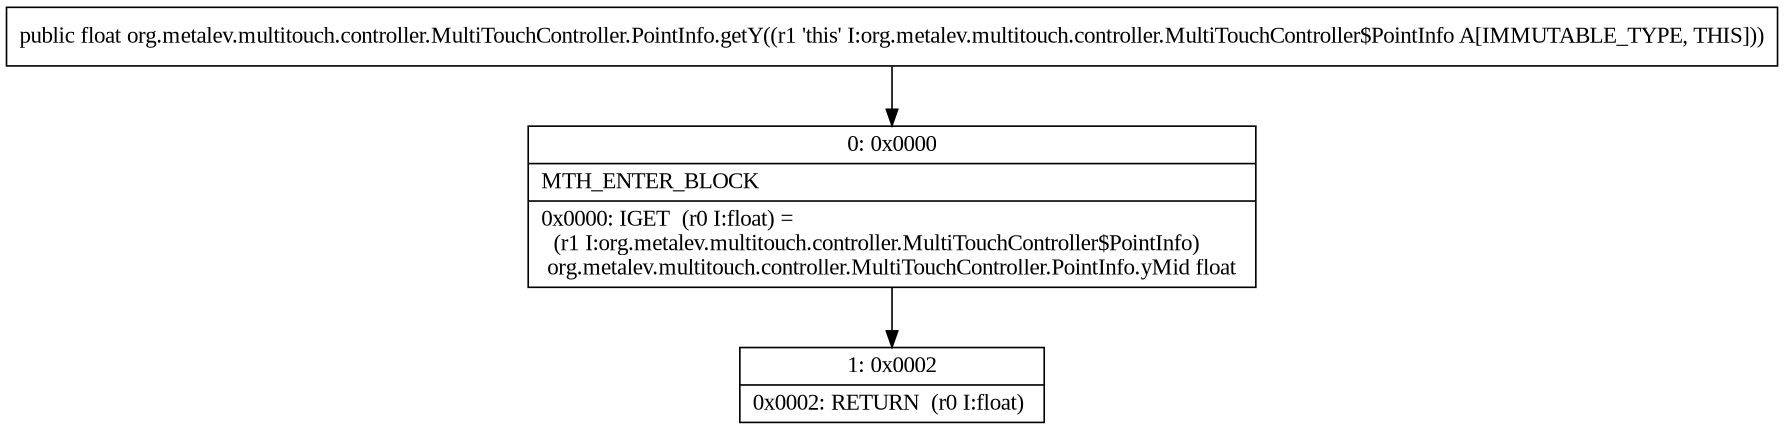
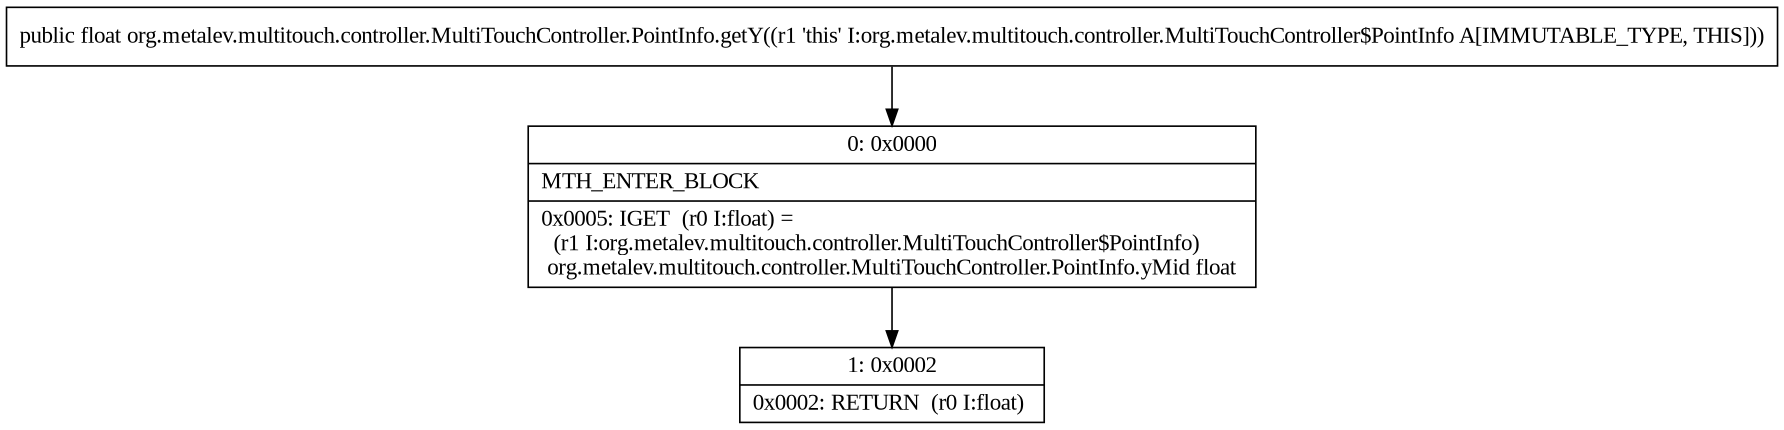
node "0: 0x0000": text "0x0000: IGET  (r0 I:float) =" -> "0x0005: IGET  (r0 I:float) ="
